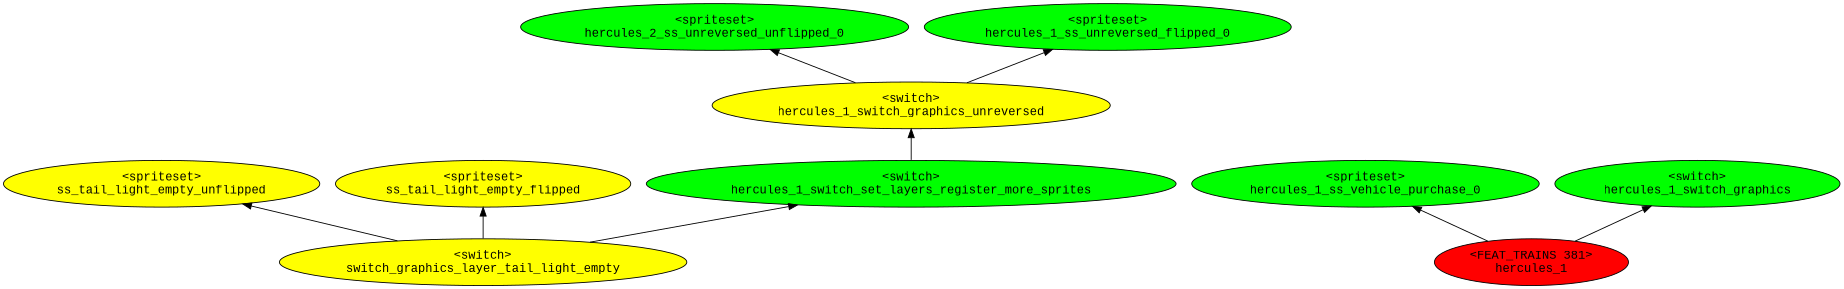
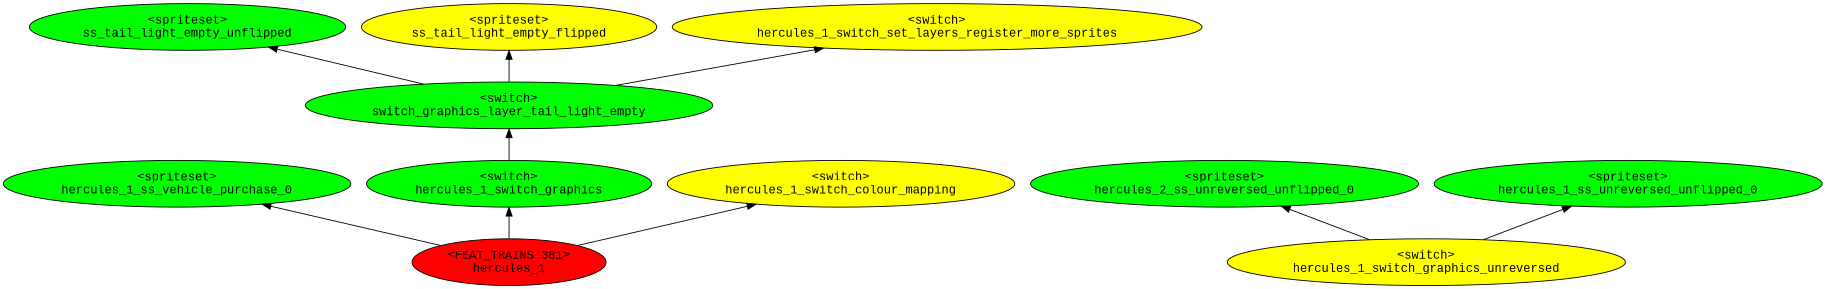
node "<spriteset> hercules_1_ss_unreversed_flipped_0": label "<spriteset> hercules_1_ss_unreversed_flipped_0" -> "<spriteset> hercules_1_ss_unreversed_unflipped_0"
edge "<switch> hercules_1_switch_graphics" -> "<switch> switch_graphics_layer_tail_light_empty": added
edge "<switch> hercules_1_switch_set_layers_register_more_sprites" -> "<switch> hercules_1_switch_graphics_unreversed": removed
node "<spriteset> ss_tail_light_empty_unflipped": fillcolor yellow -> green
node "<switch> hercules_1_switch_colour_mapping": added
node "<switch> hercules_1_switch_set_layers_register_more_sprites": fillcolor green -> yellow
node "<switch> switch_graphics_layer_tail_light_empty": fillcolor yellow -> green
